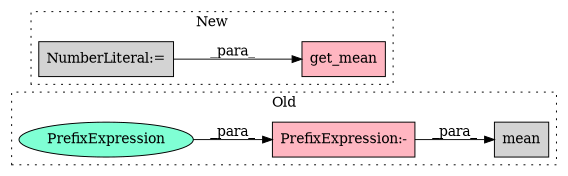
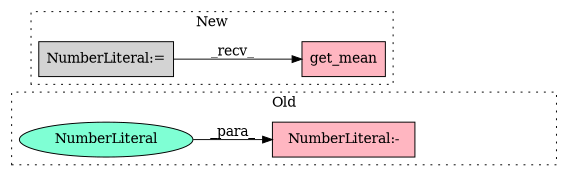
edge "NumberLiteral:=" -> "get_mean": label "_para_" -> "_recv_"
node "PrefixExpression": label "PrefixExpression" -> "NumberLiteral"
node "PrefixExpression:-": label "PrefixExpression:-" -> "NumberLiteral:-"
node "mean": removed
